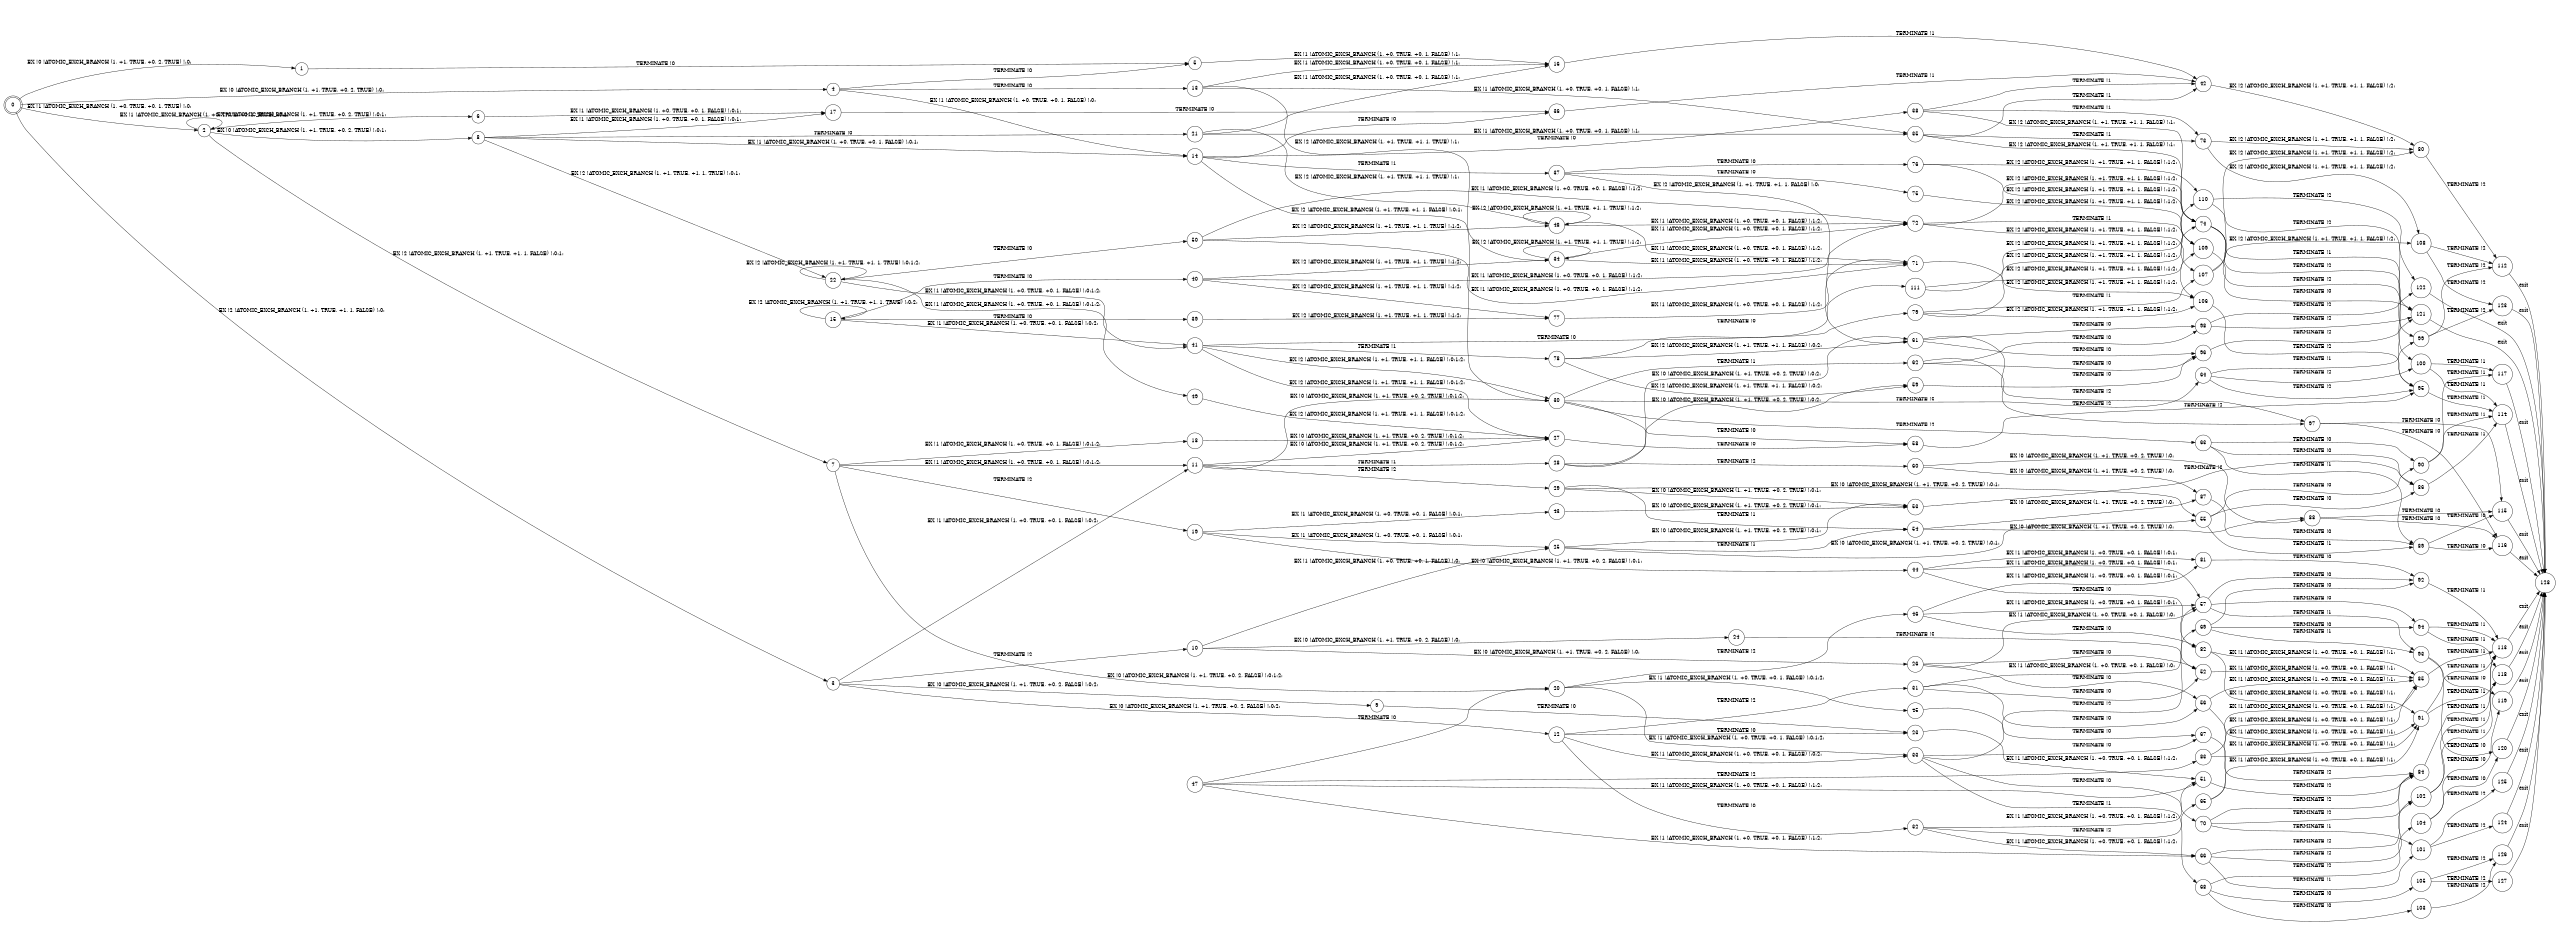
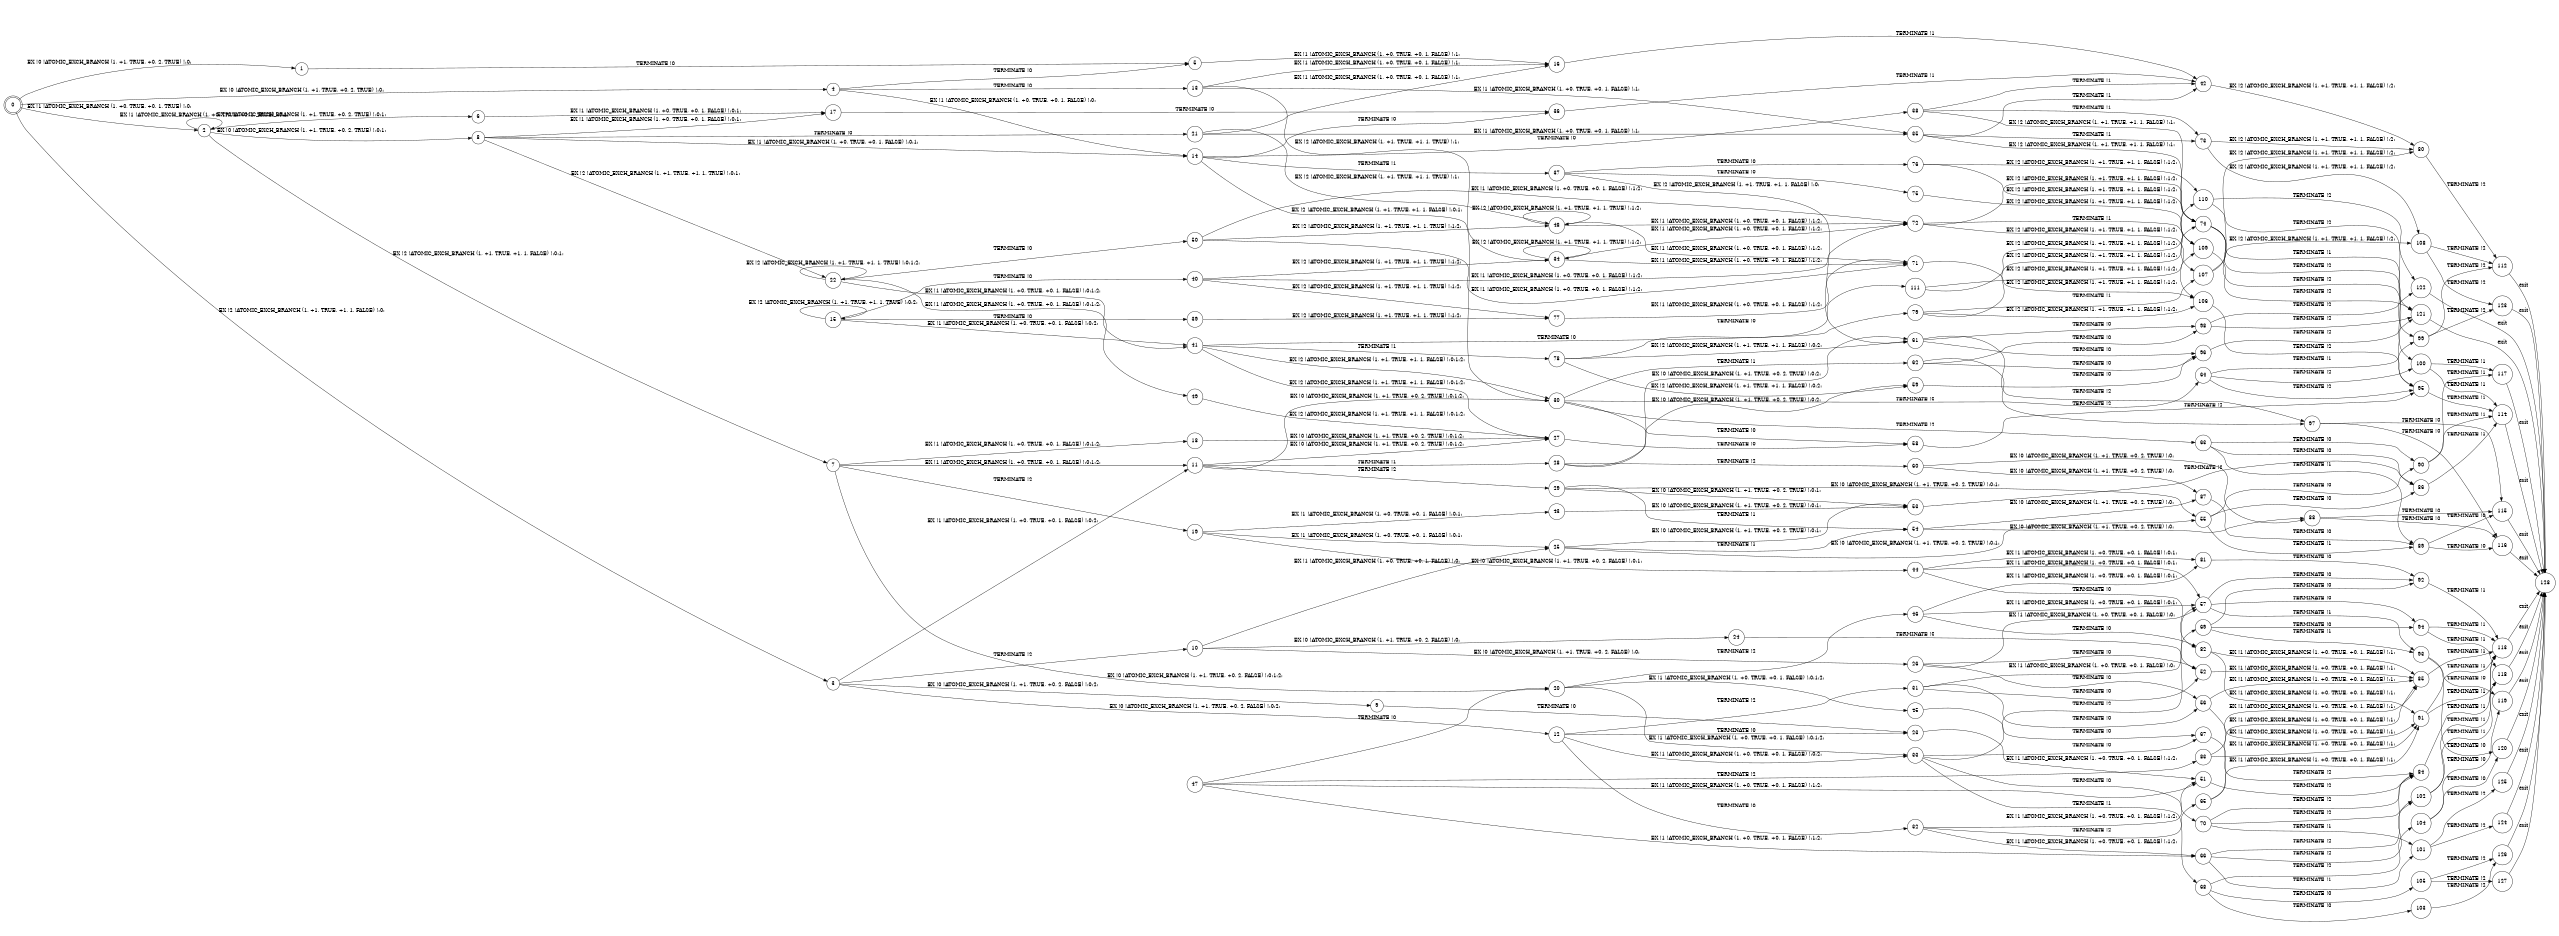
edge "109" -> "121": label "TERMINATE !0" -> "TERMINATE !2"
